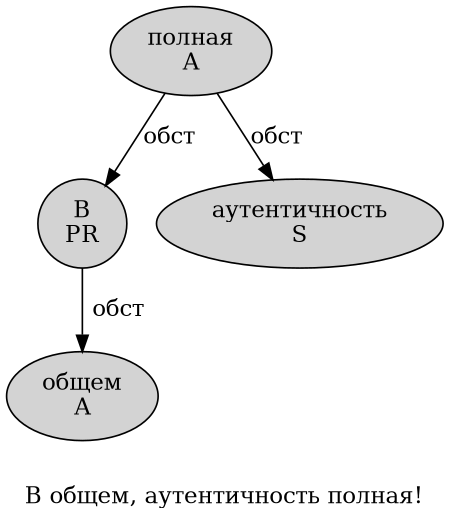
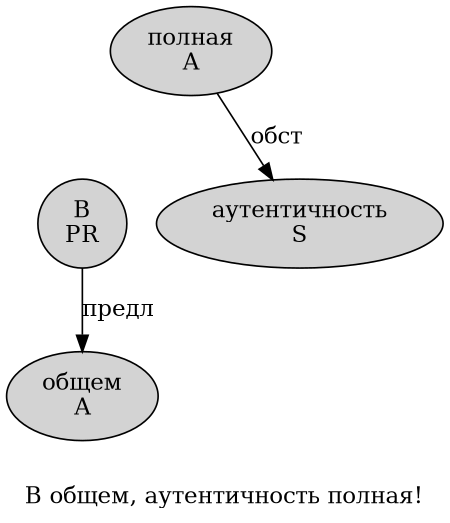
edge "полная A" -> "В PR": removed, label "обст"
edge "В PR" -> "общем A": label "обст" -> "предл"
